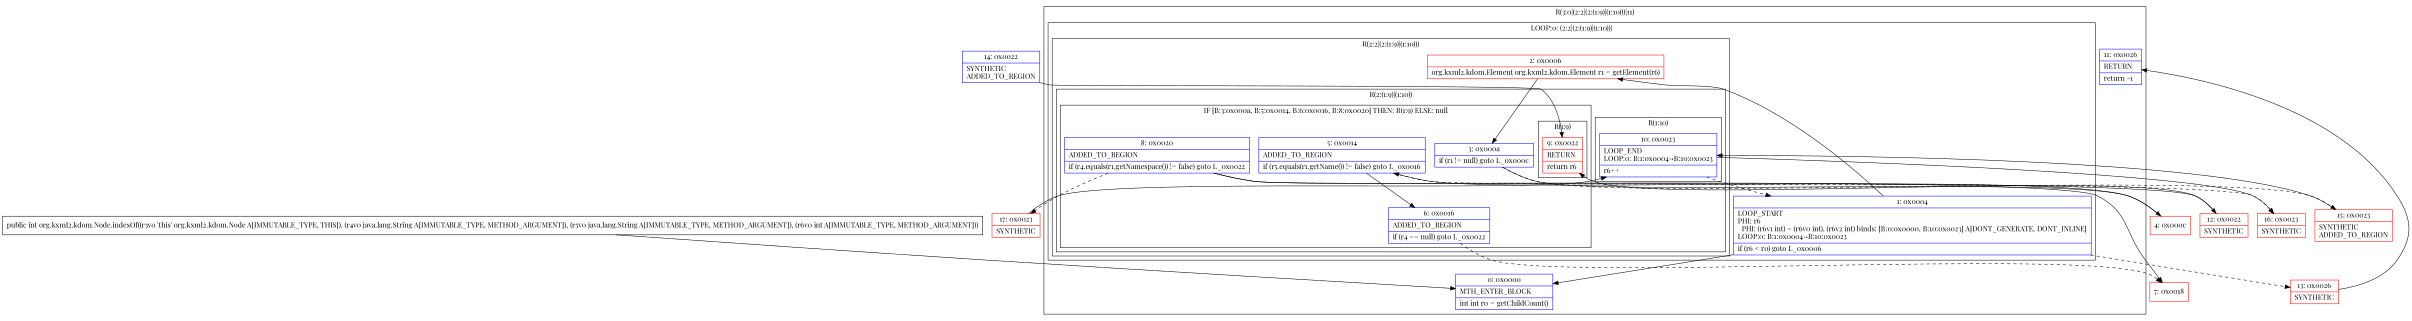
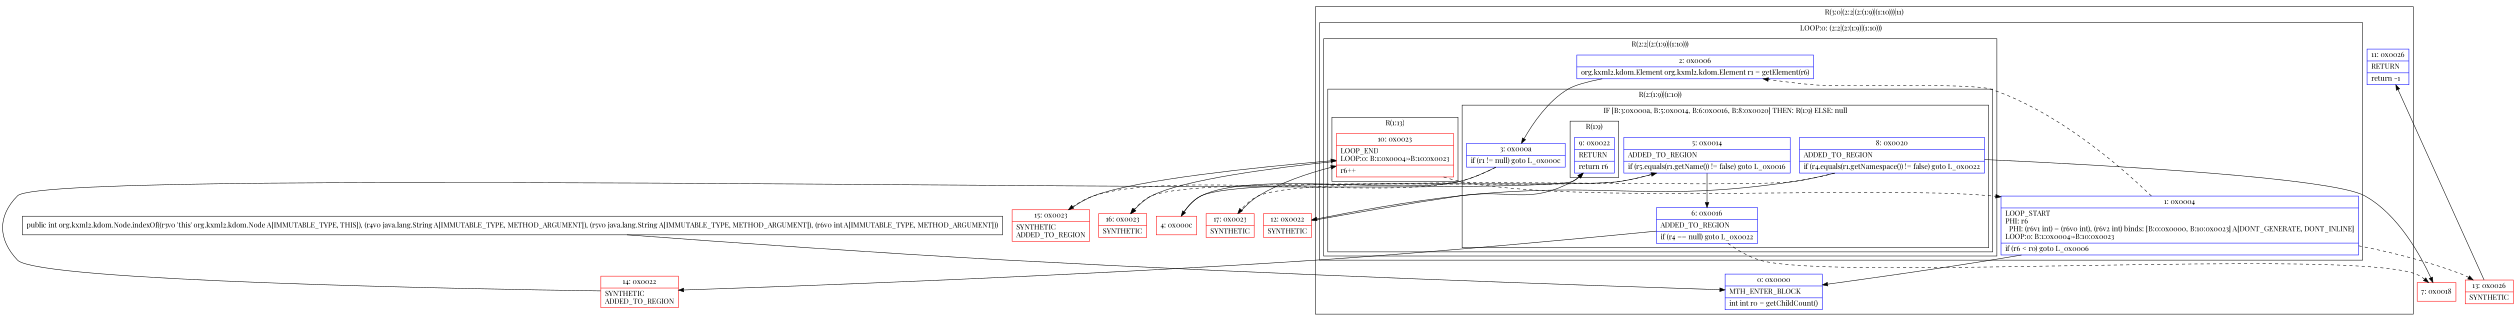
node "14: 0x0022": color blue -> red
node "2: 0x0006": color red -> blue
edge "1: 0x0004" -> "2: 0x0006": style solid -> dashed
cluster "R(1:10)": label "R(1:10)" -> "R(1:13)"
node "9: 0x0022": color red -> blue
node "10: 0x0023": color blue -> red
edge "6: 0x0016" -> "14: 0x0022": added
